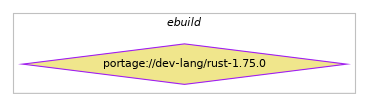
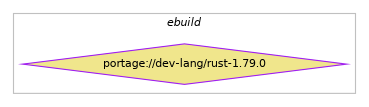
node "portage://dev-lang/rust-1.75.0": label "portage://dev-lang/rust-1.75.0" -> "portage://dev-lang/rust-1.79.0"
